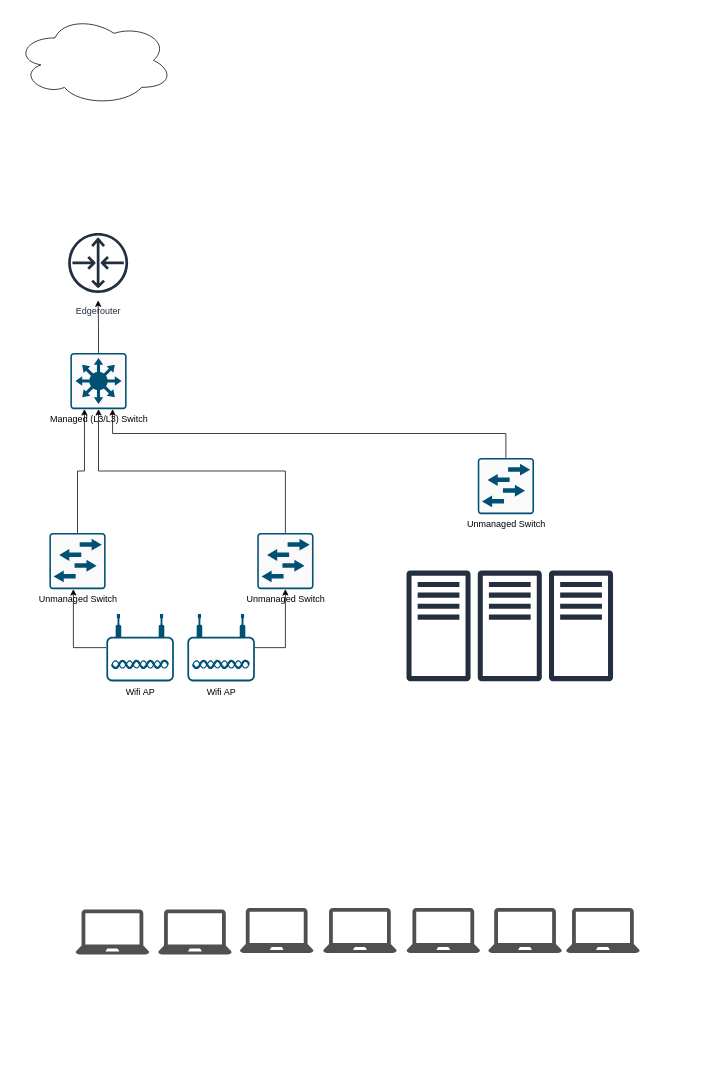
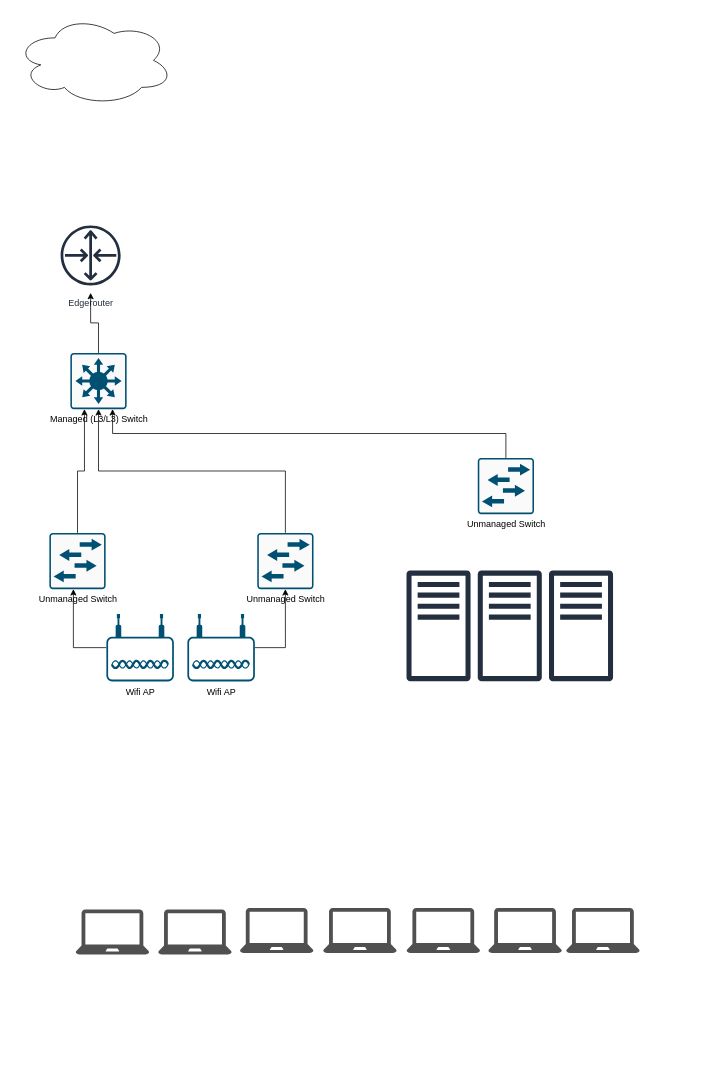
node "Edgerouter": moved (98, 263) -> (90, 255)
